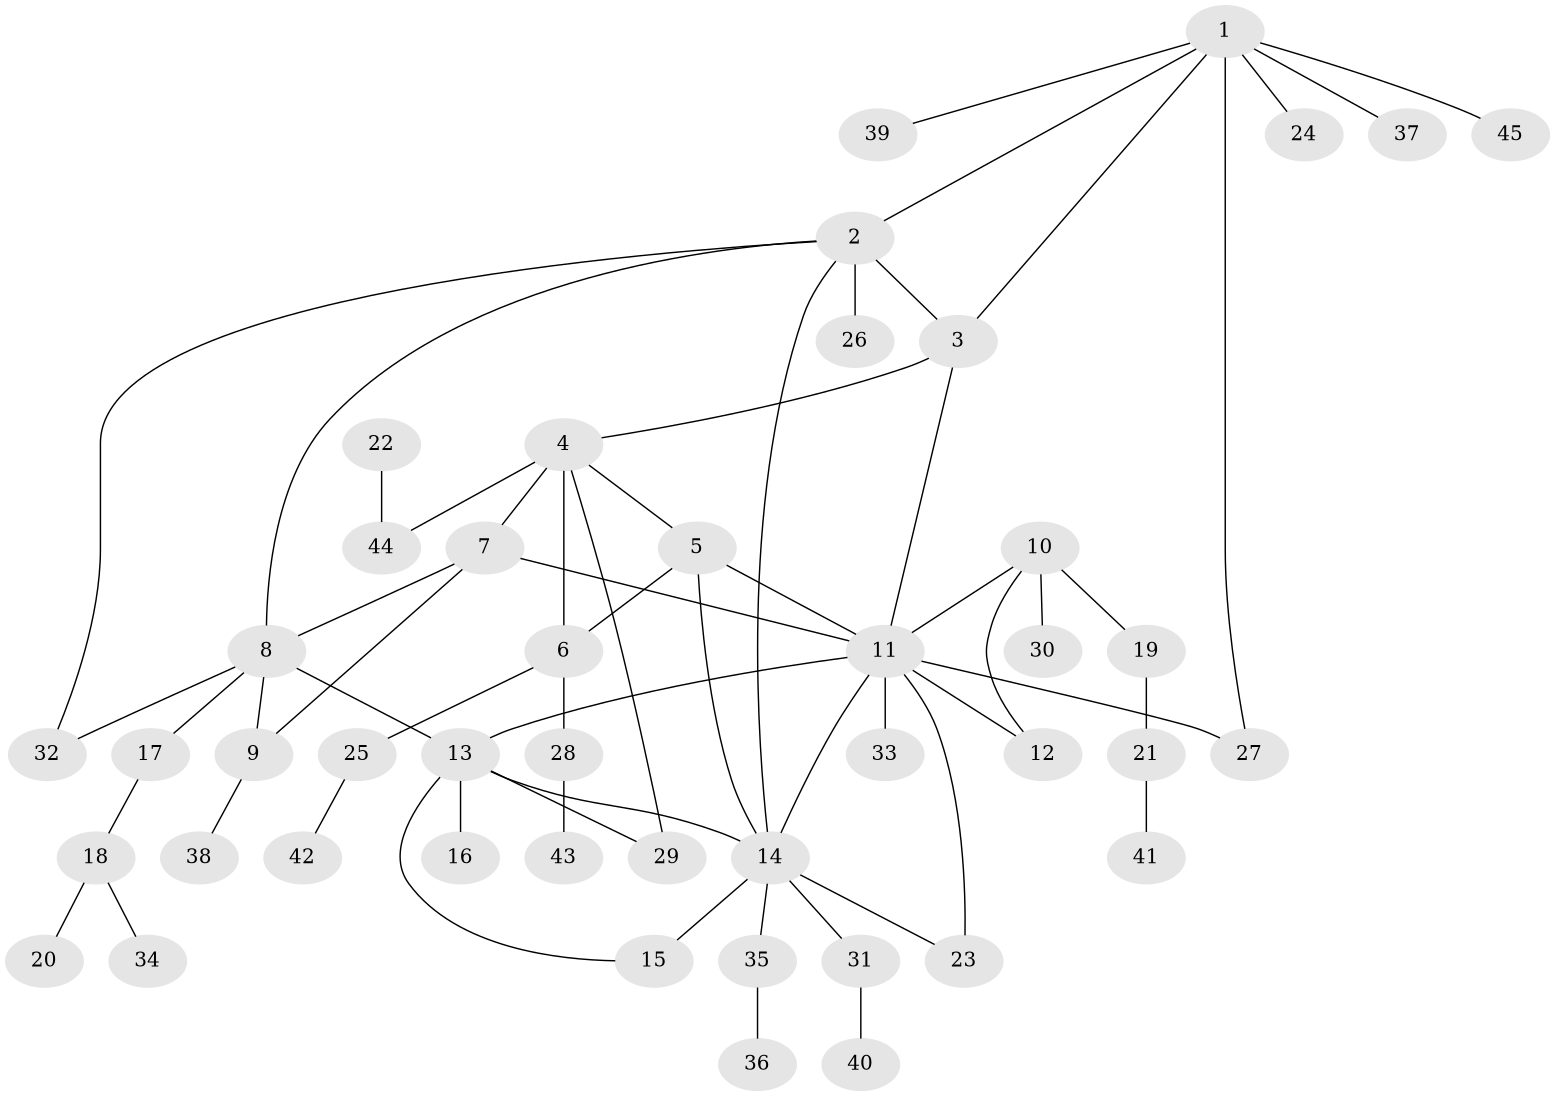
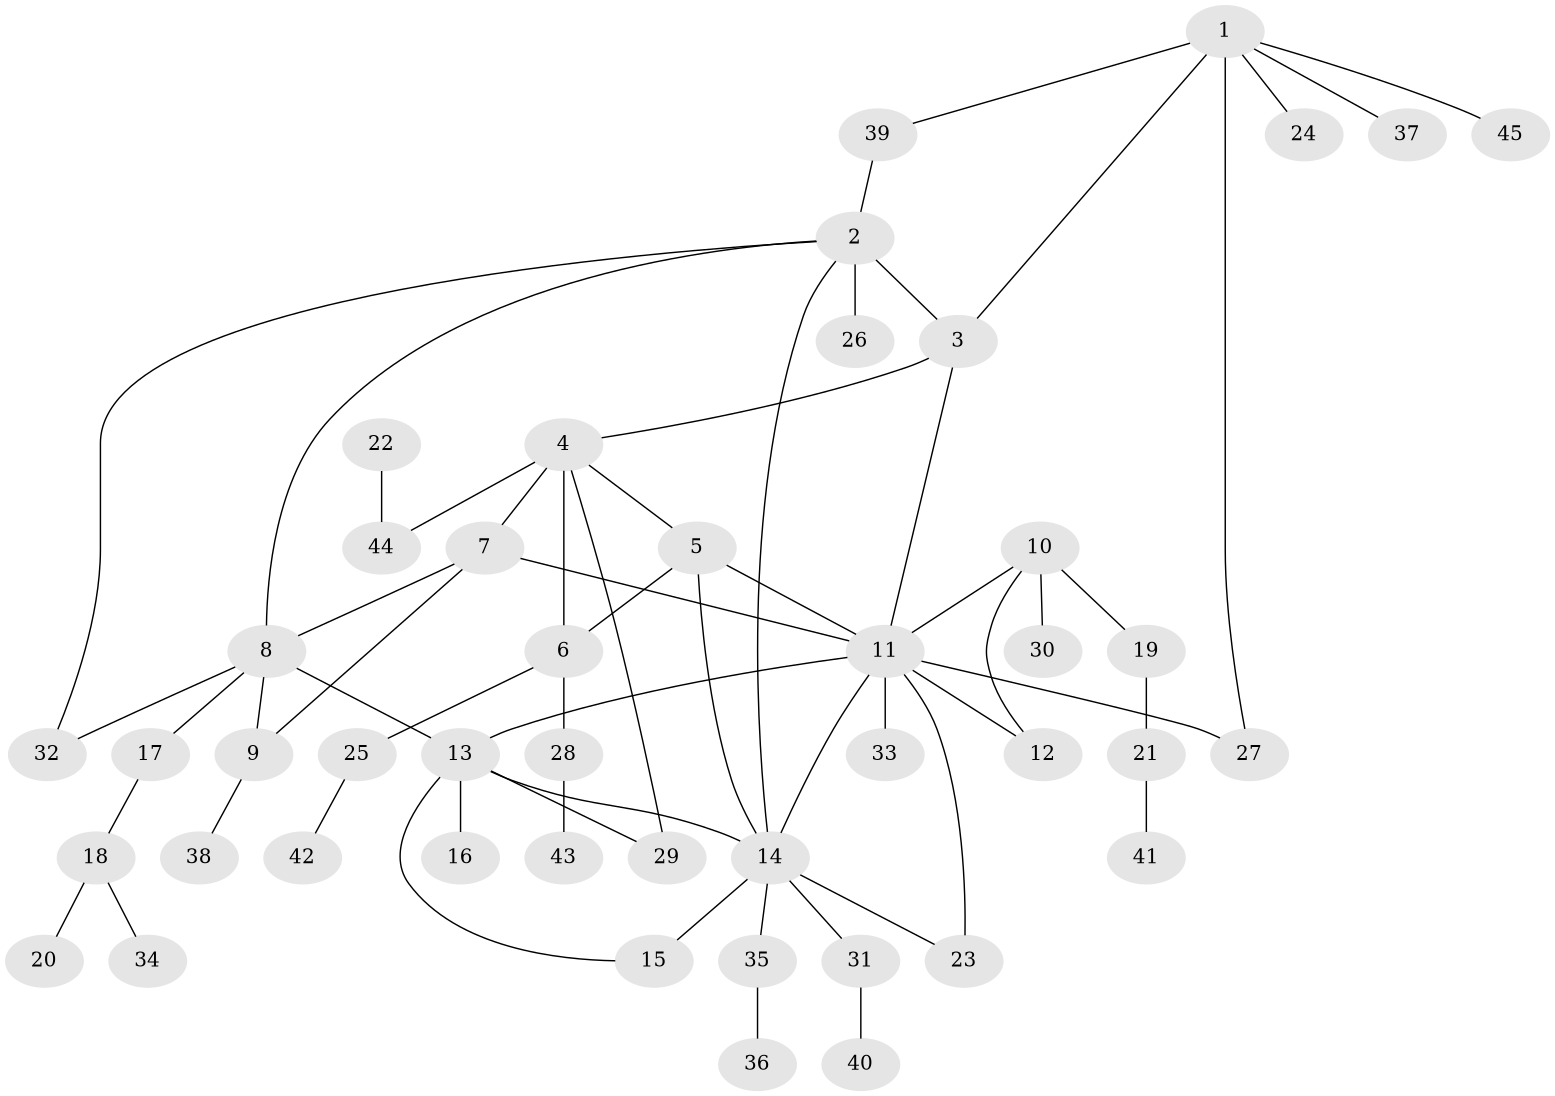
edge "1" -- "2": now "39" -- "2"
